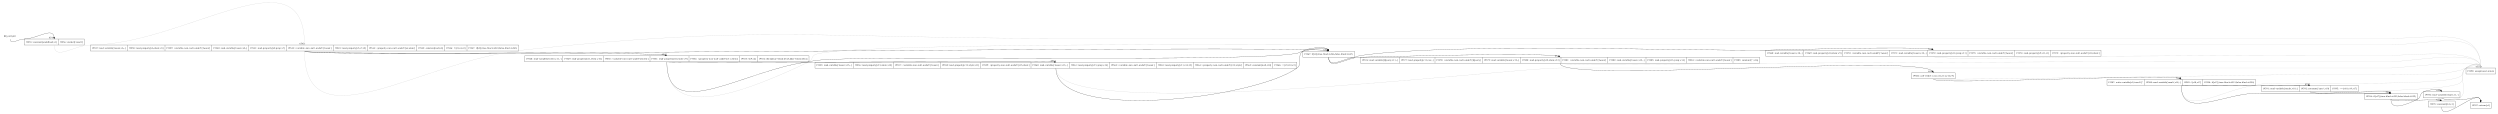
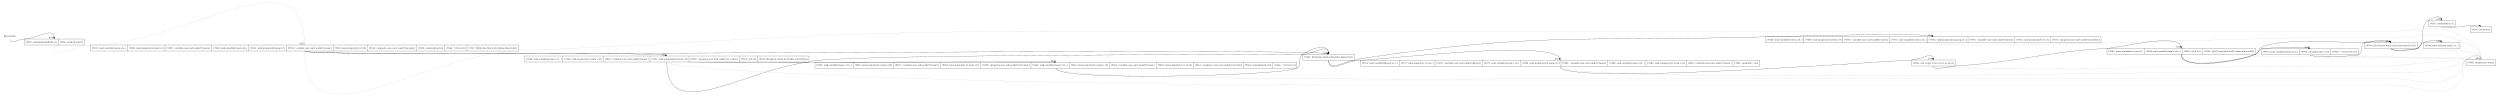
edge "19396: read-variable['result',v1,-]" -> "19397: return[v1]": removed
